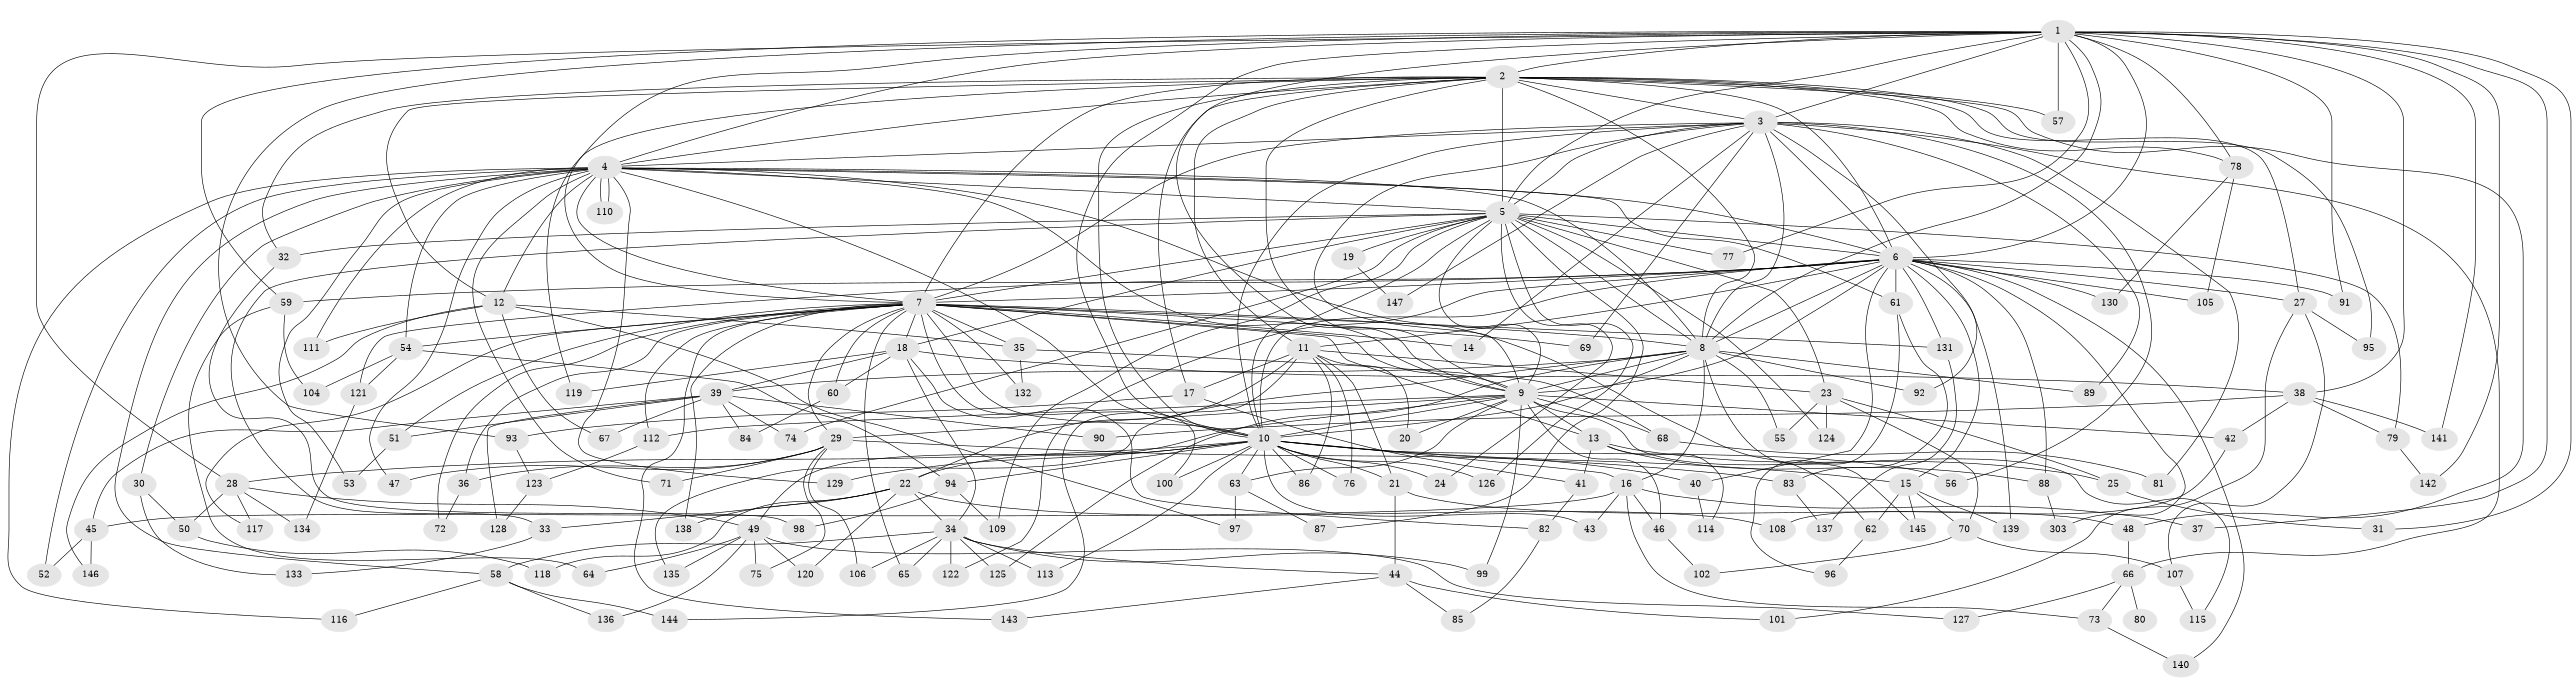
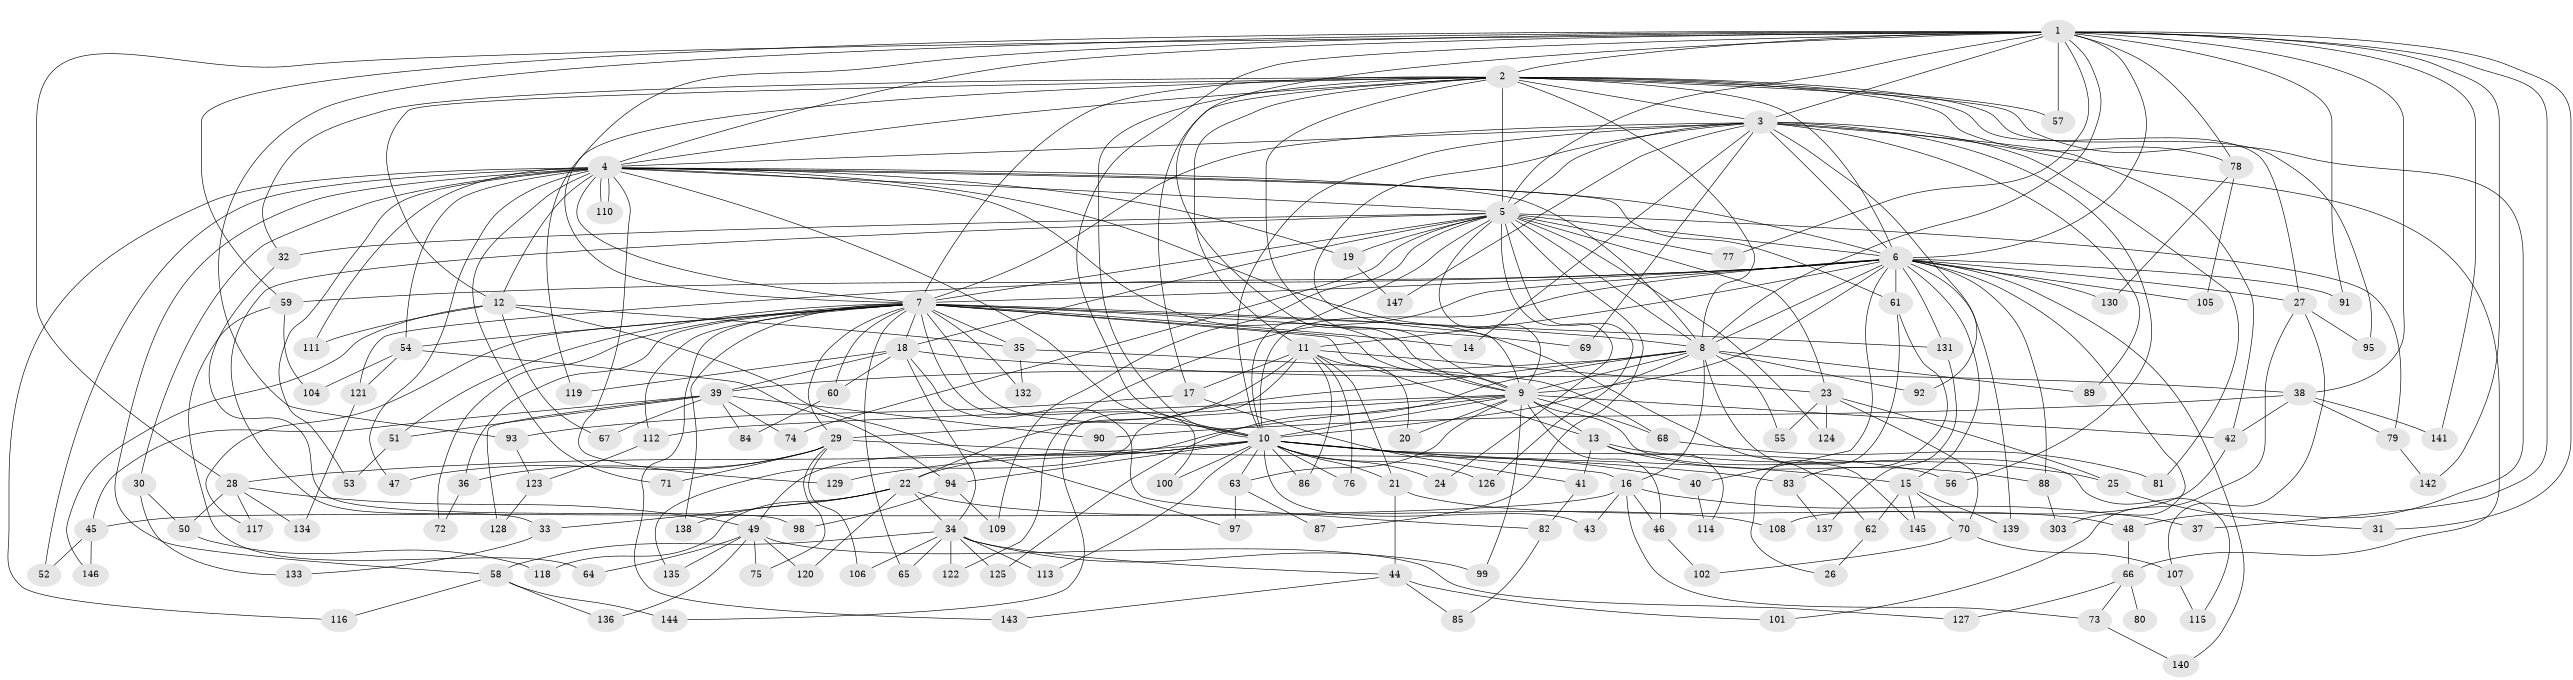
edge "4" -- "19": added
edge "3" -- "8": now "3" -- "42"
node "96": label "96" -> "26"
